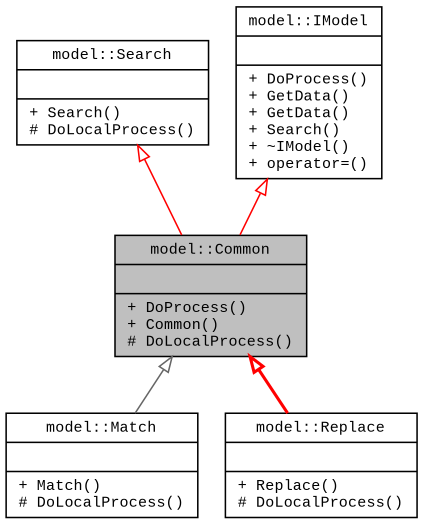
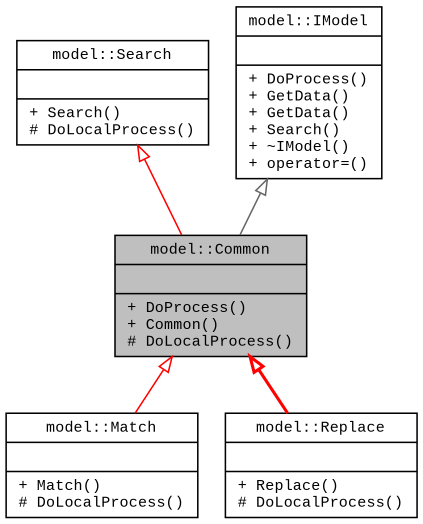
edge "model::Common" -> "model::IModel": color red -> gray40
edge "model::Match" -> "model::Common": color gray40 -> red
